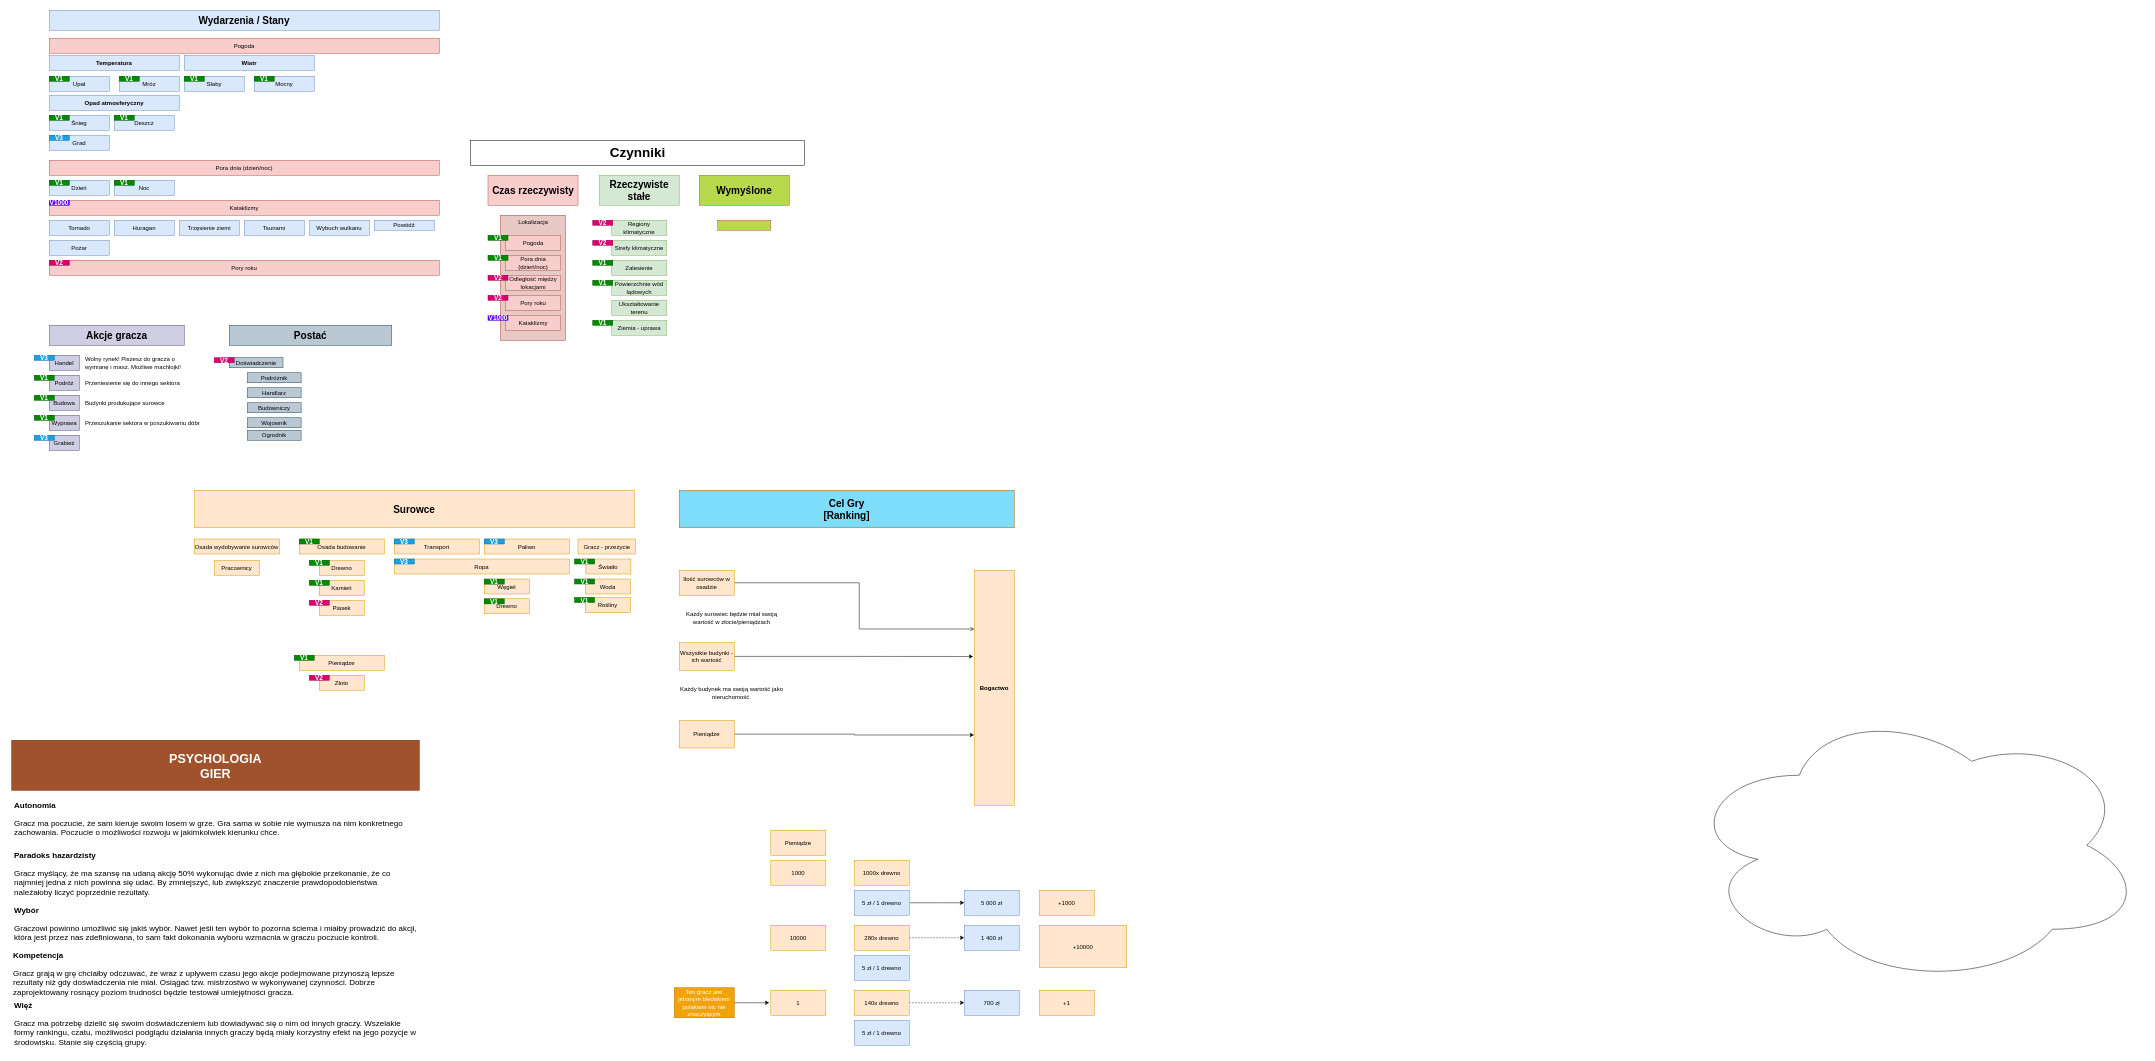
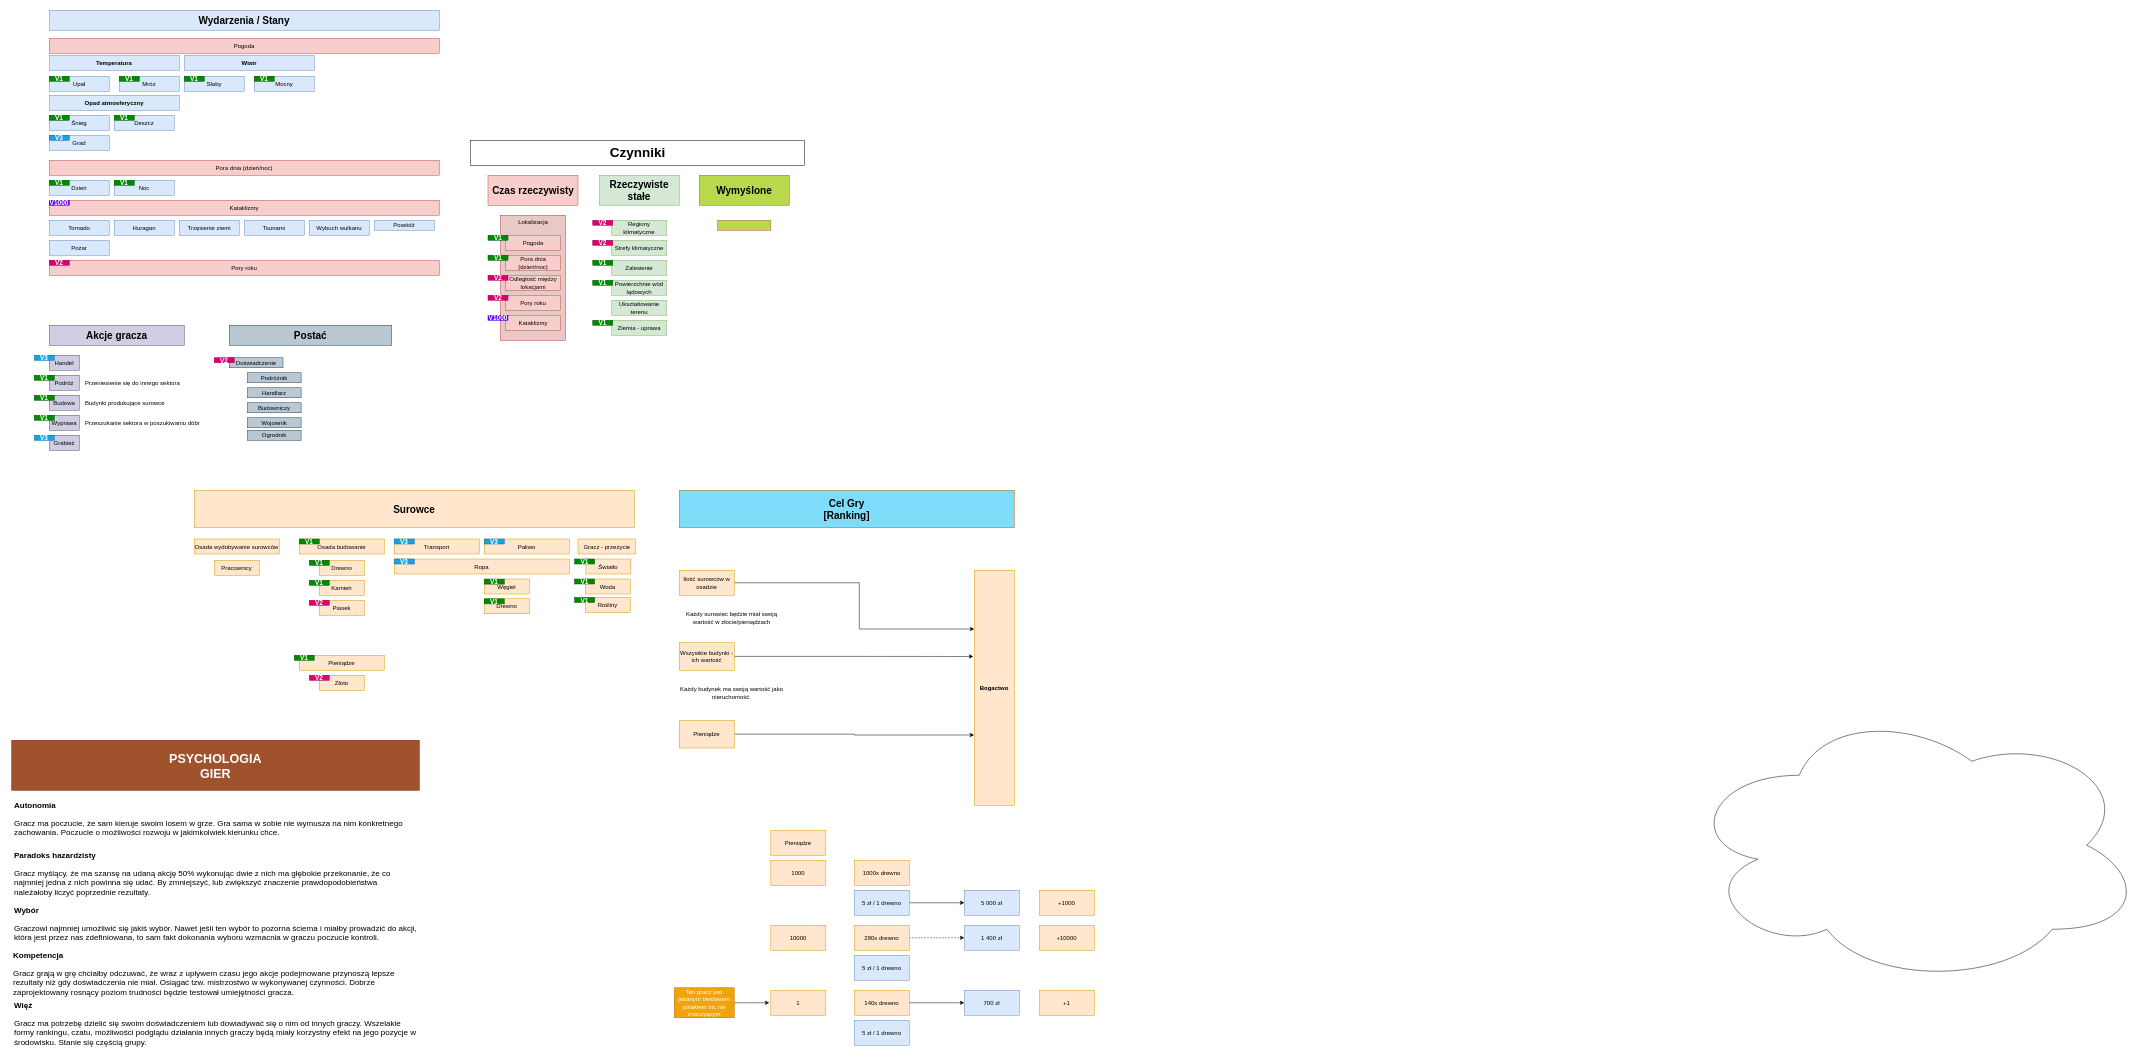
node "Wolny rynek! Piszesz do gracza o wymianę i masz. Możliwe machlojki!": removed
edge "Ilość surowców w osadzie" -> "Bogactwo": arrowhead open -> classic
node "WybórGraczowi powinno umożliwić się jakiś wybór. Nawet jeśli ten wybór to pozorna ściema i miałby prowadzić do akcji, która jest przez nas zdefiniowana, to sam fakt dokonania wyboru wzmacnia w graczu poczucie kontroli.": label "WybórGraczowi powinno umożliwić się jakiś wybór. Nawet jeśli ten wybór to pozorna ściema i miałby prowadzić do akcji, która jest przez nas zdefiniowana, to sam fakt dokonania wyboru wzmacnia w graczu poczucie kontroli." -> "WybórGraczowi najmniej umożliwić się jakiś wybór. Nawet jeśli ten wybór to pozorna ściema i miałby prowadzić do akcji, która jest przez nas zdefiniowana, to sam fakt dokonania wyboru wzmacnia w graczu poczucie kontroli."
node "+10000": size 88x43 -> 55x25
edge "140x drewno" -> "700 zł": style dashed -> solid
